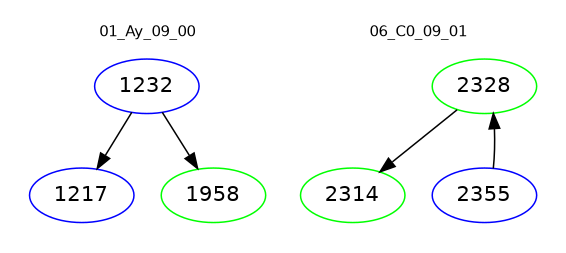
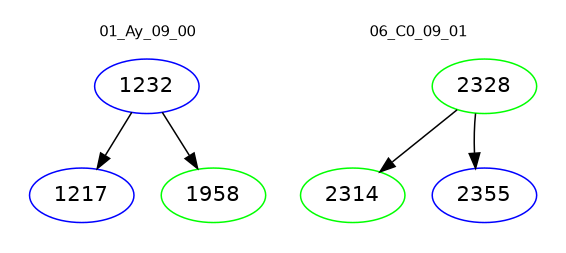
edge "2355" -> "2328": reversed
